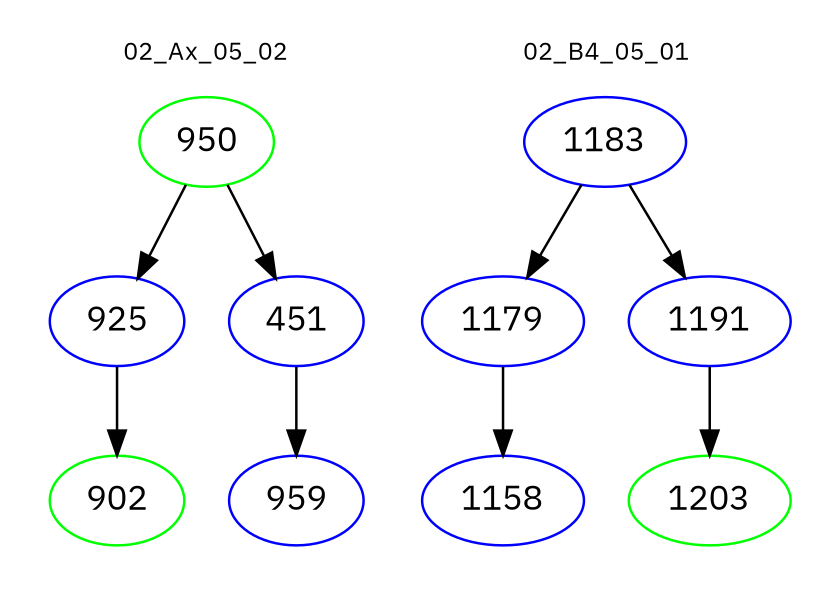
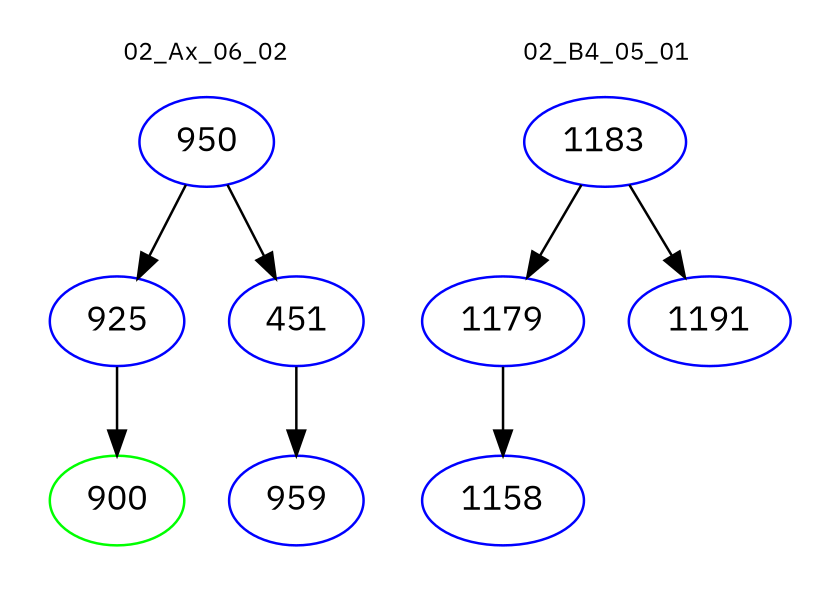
cluster "02_Ax_05_02": label "02_Ax_05_02" -> "02_Ax_06_02"
node "950": color green -> blue
node "902": label "902" -> "900"
node "1203": removed
